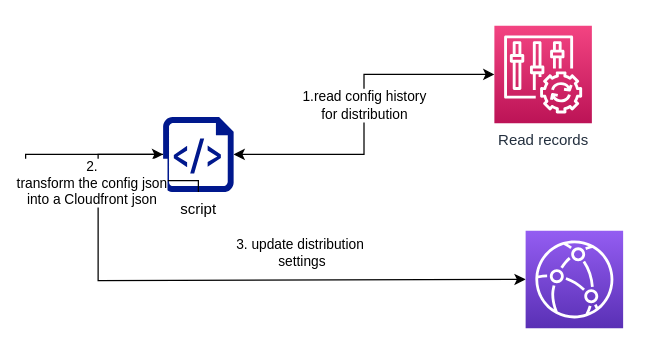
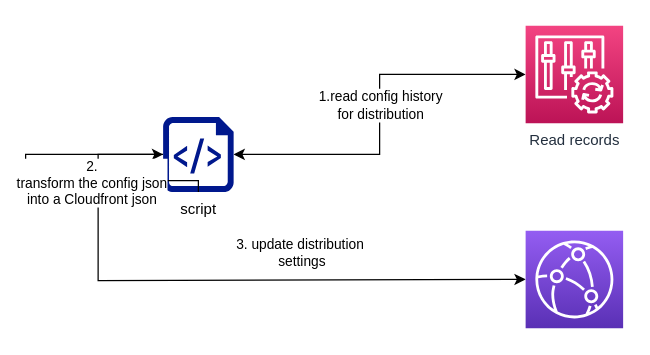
node "Read records": moved (543, 74) -> (574, 74)
